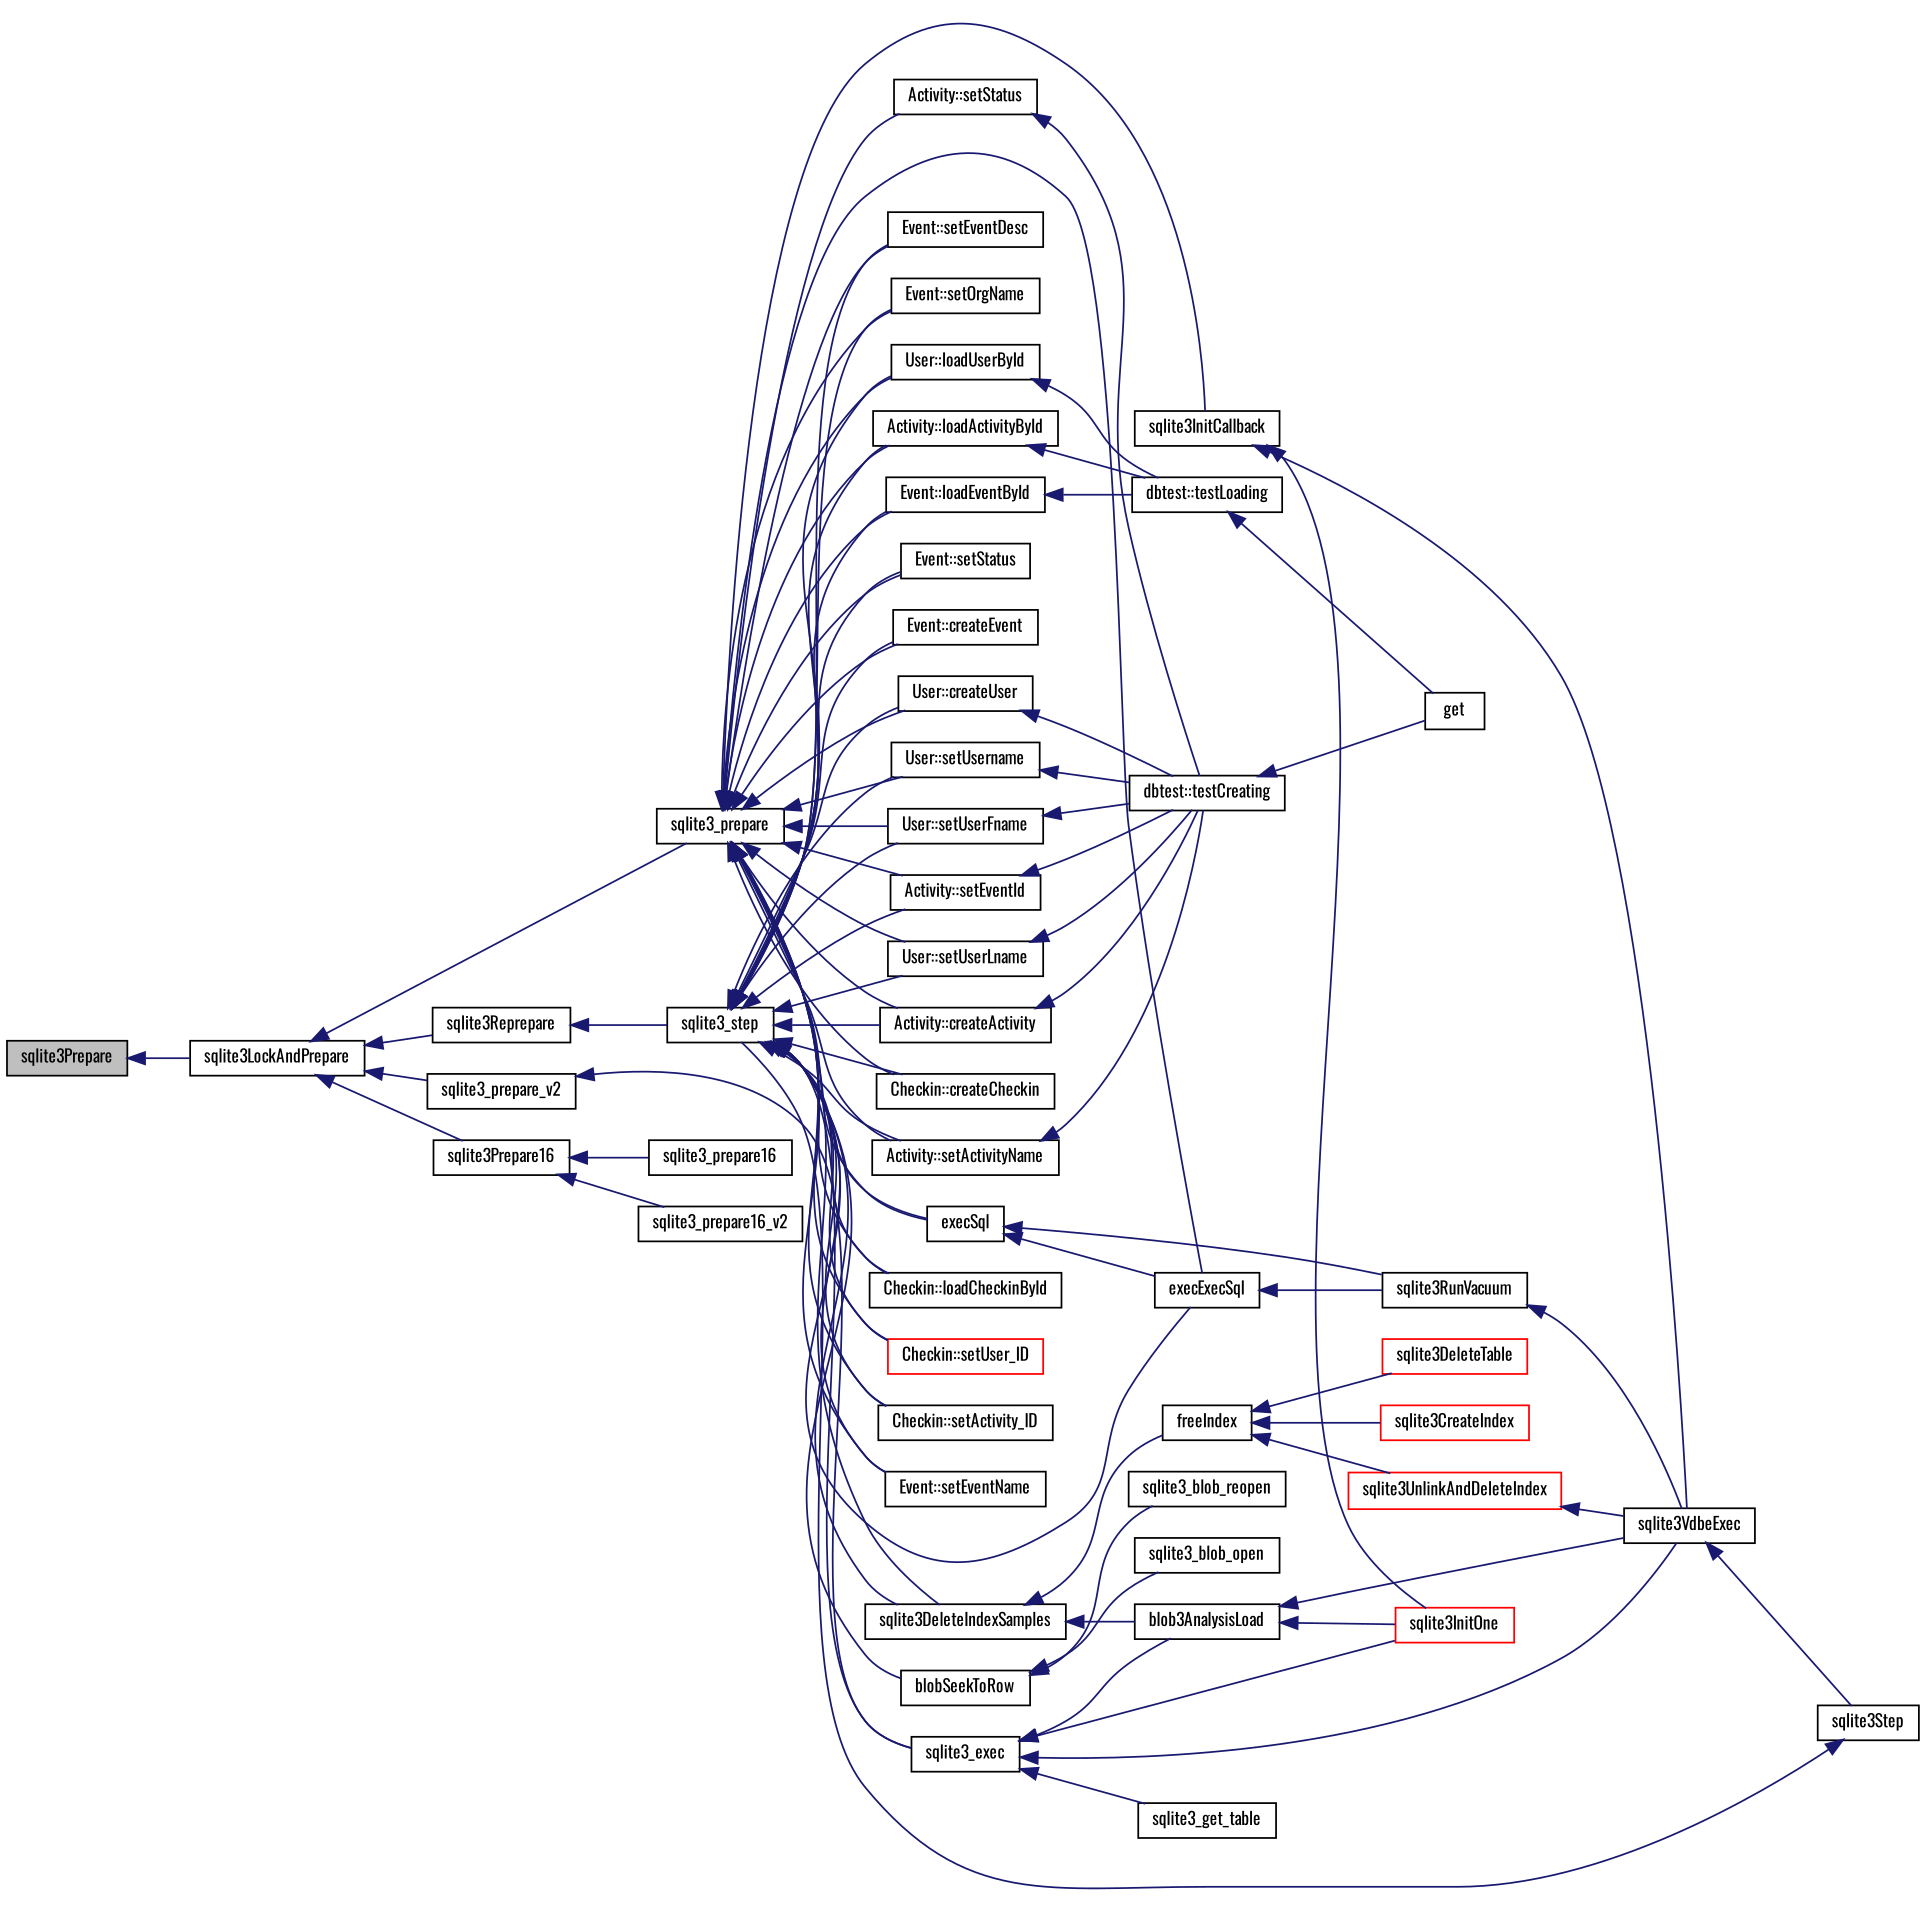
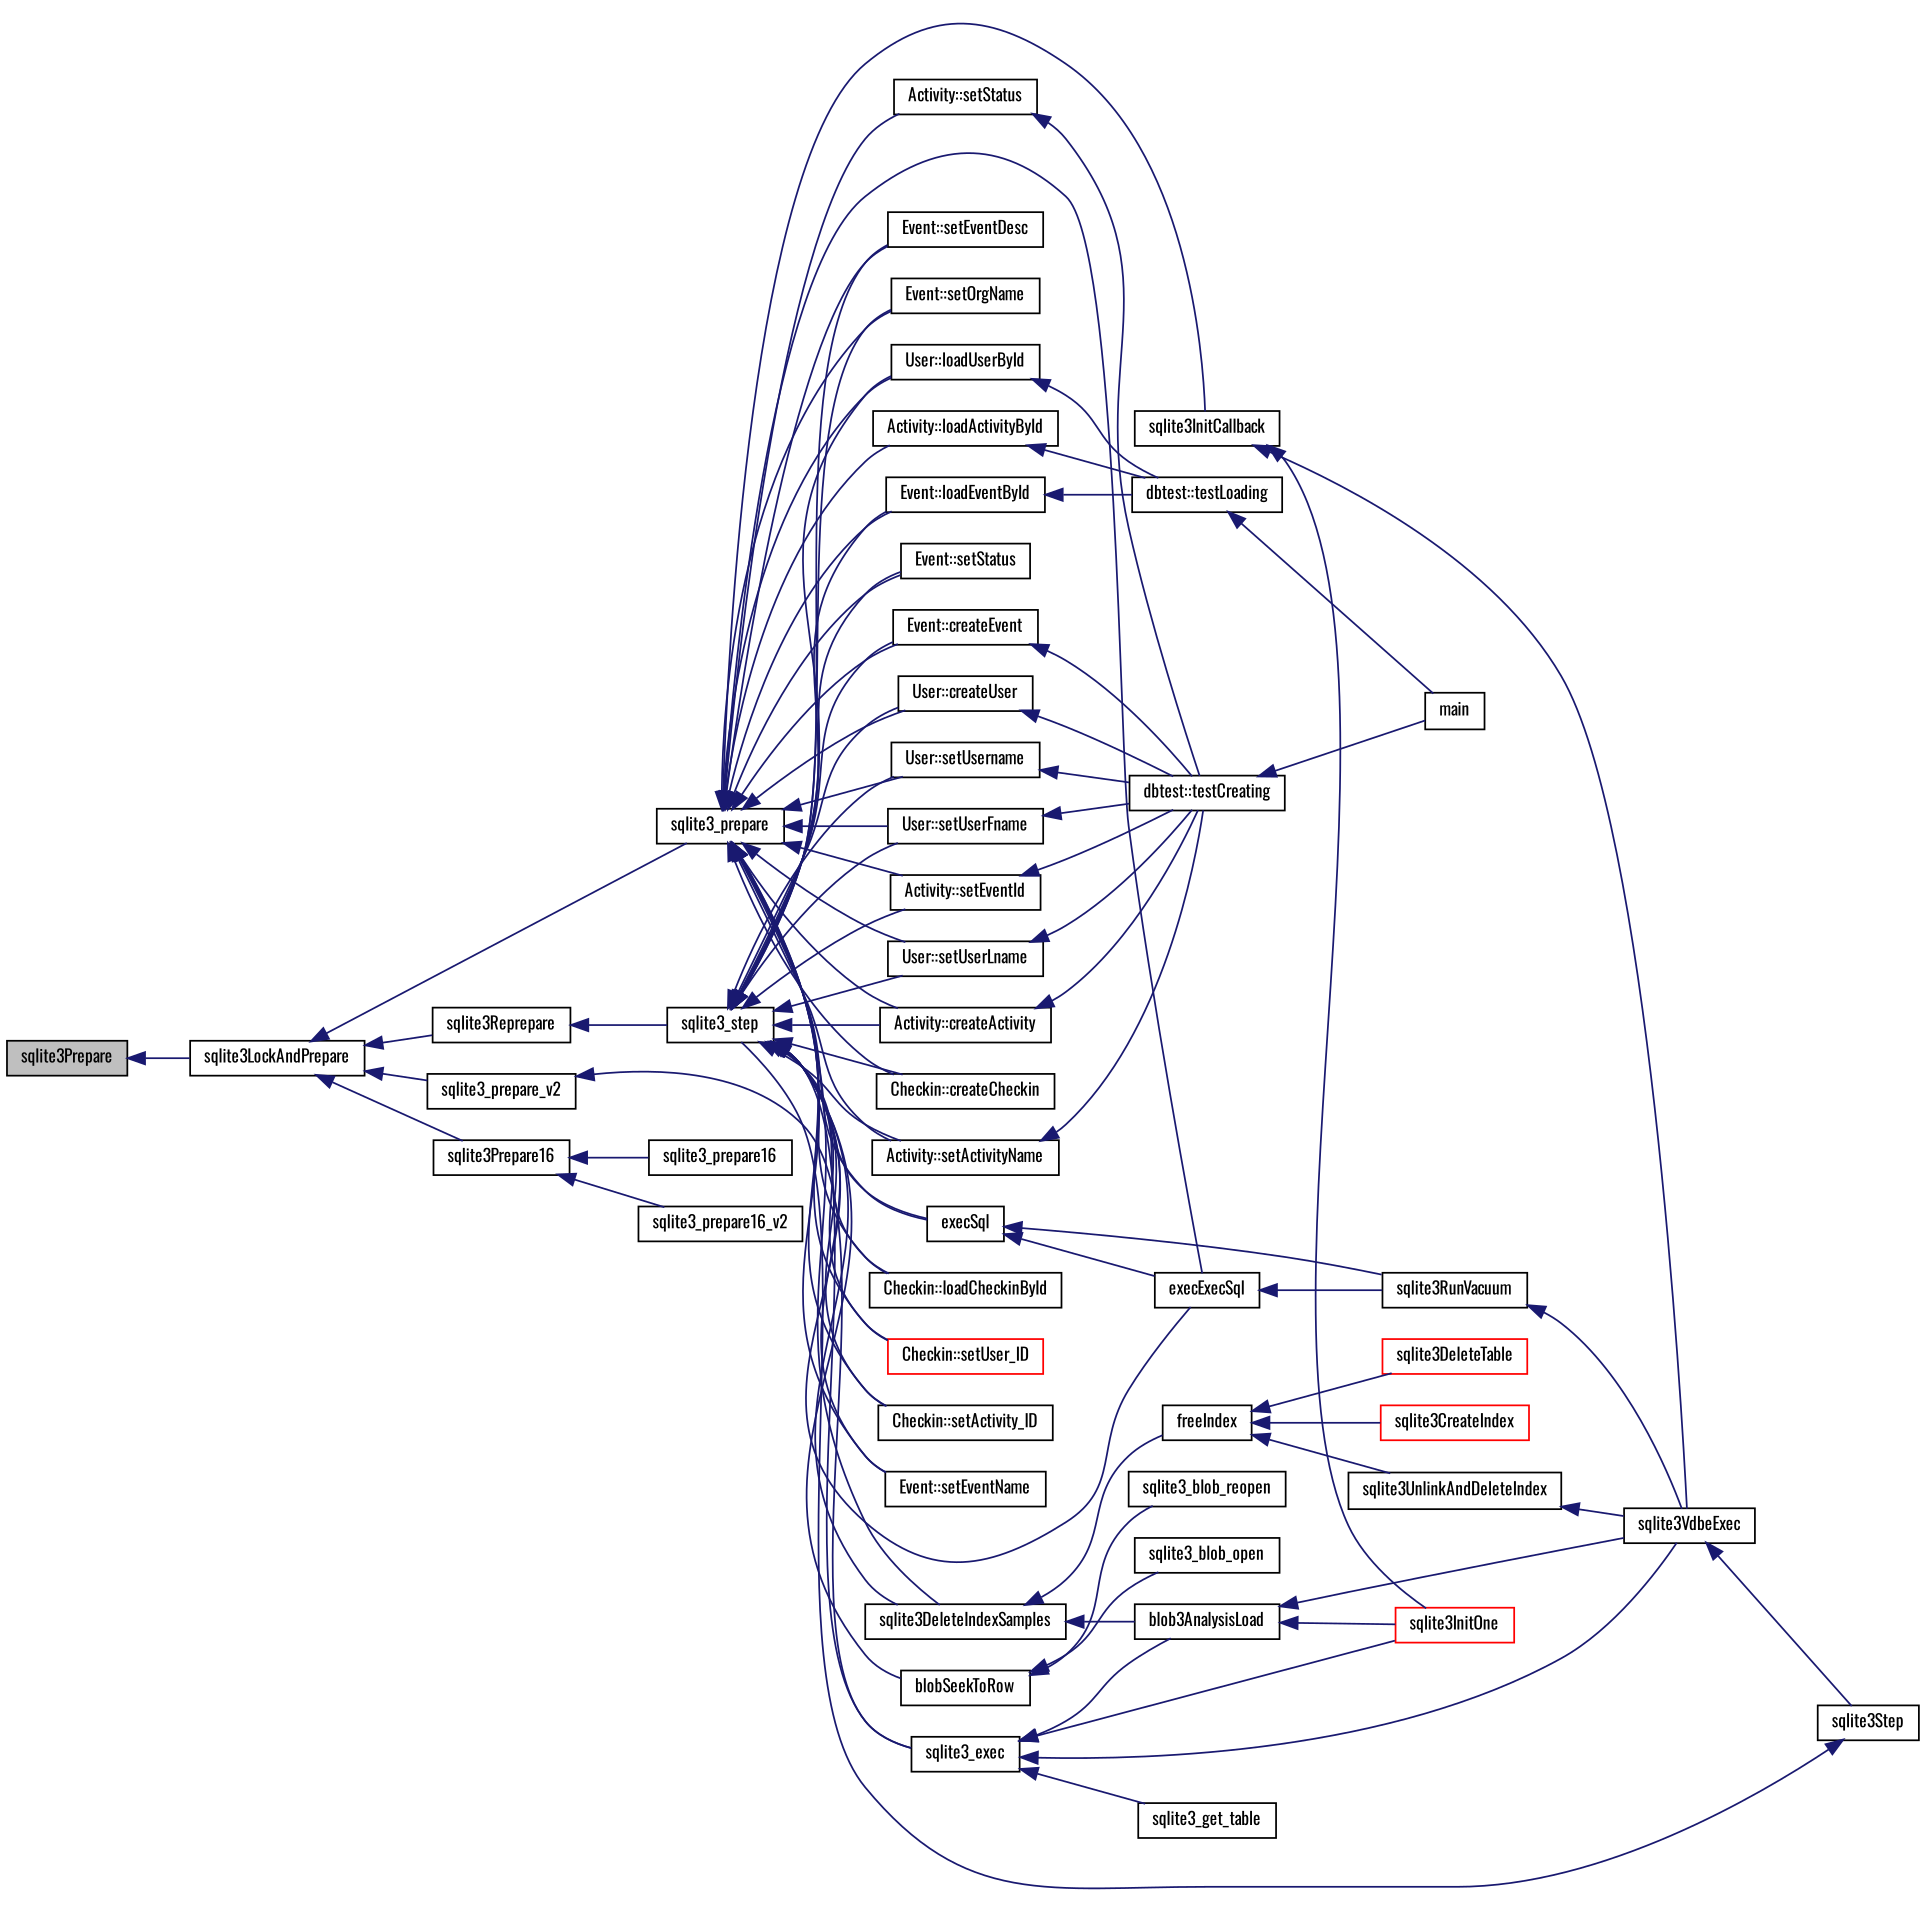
node "get": label "get" -> "main"
edge "Activity::loadActivityById" -> "sqlite3_step": removed
edge "dbtest::testCreating" -> "Event::createEvent": added
node "sqlite3UnlinkAndDeleteIndex": color red -> black
